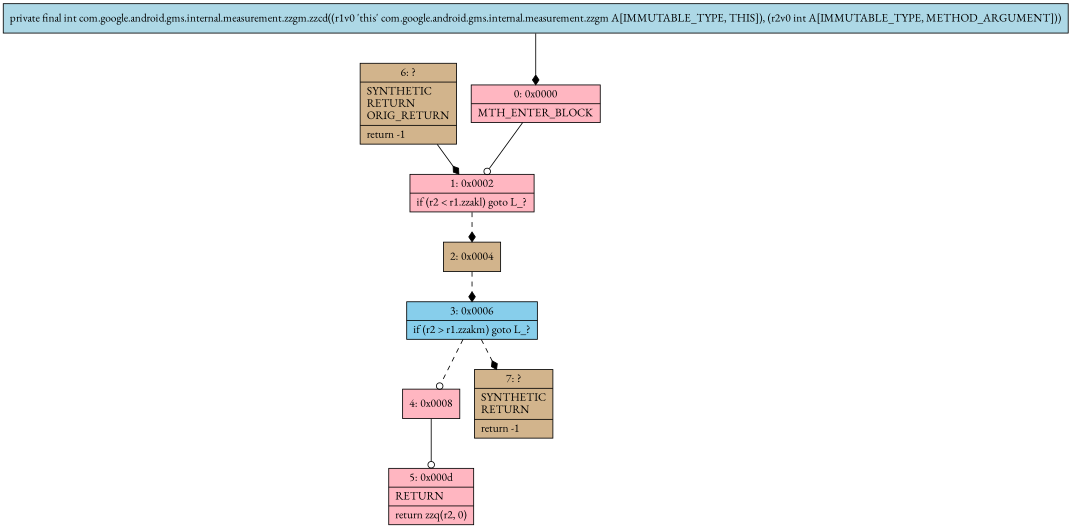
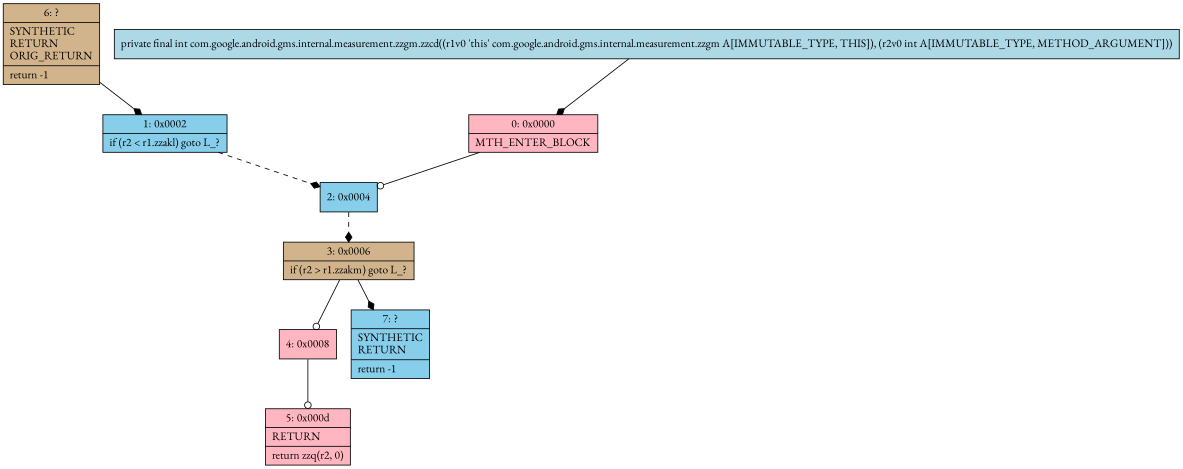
edge "0: 0x0000" -> "1: 0x0002": now "0: 0x0000" -> "2: 0x0004"
node "1: 0x0002": fillcolor lightpink -> skyblue
node "2: 0x0004": fillcolor tan -> skyblue
node "3: 0x0006": fillcolor skyblue -> tan
edge "3: 0x0006" -> "7: ?": style dashed -> solid
edge "3: 0x0006" -> "4: 0x0008": style dashed -> solid
node "7: ?": fillcolor tan -> skyblue
